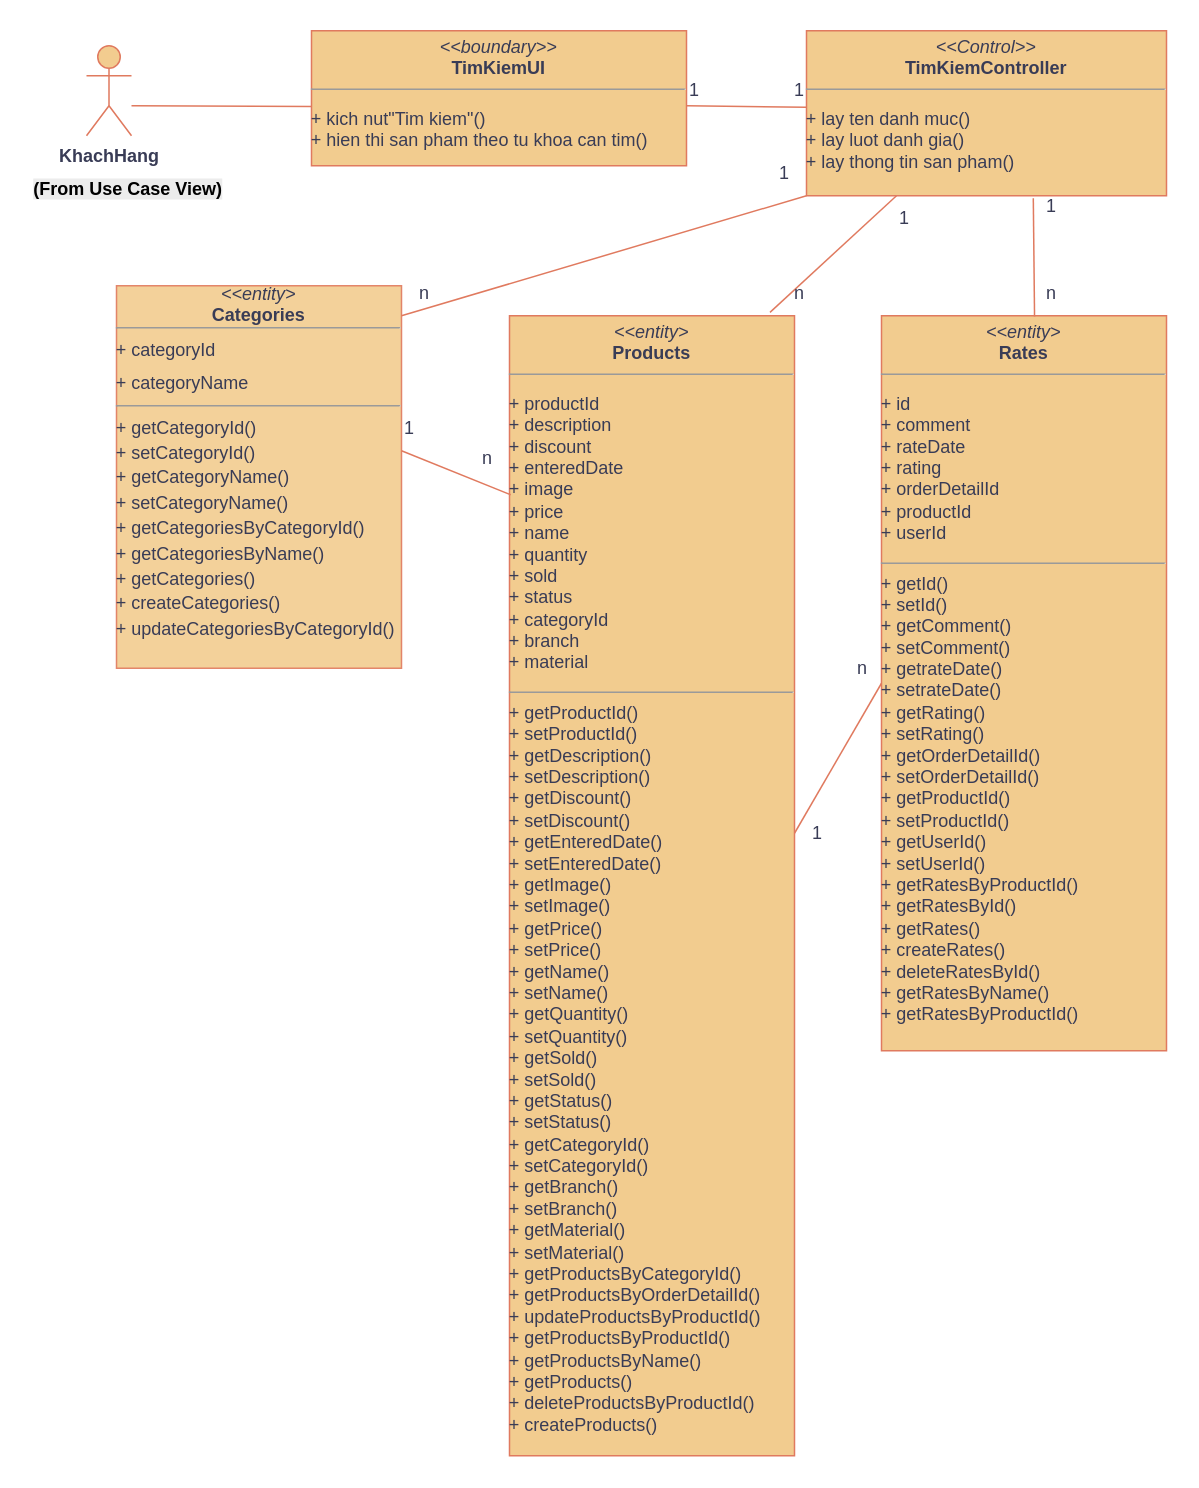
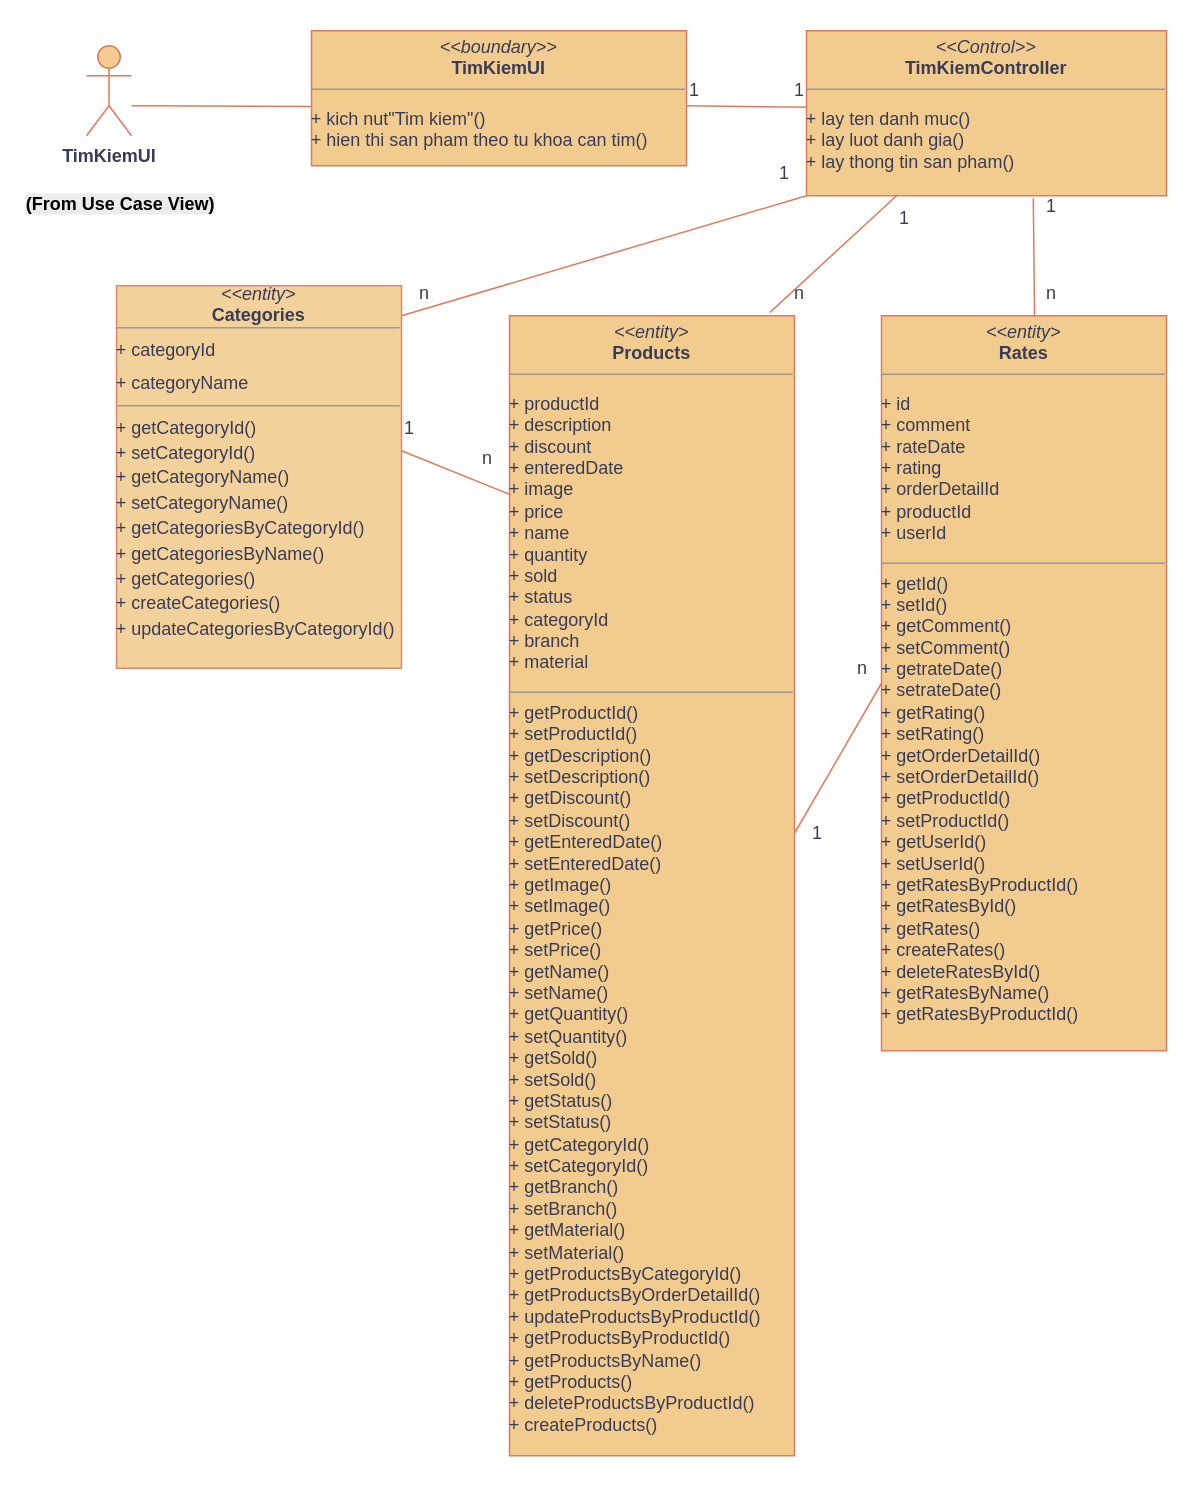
node "KhachHang": label "KhachHang" -> "TimKiemUI"
node "(From Use Case View)": moved (151, 199) -> (143, 214)
